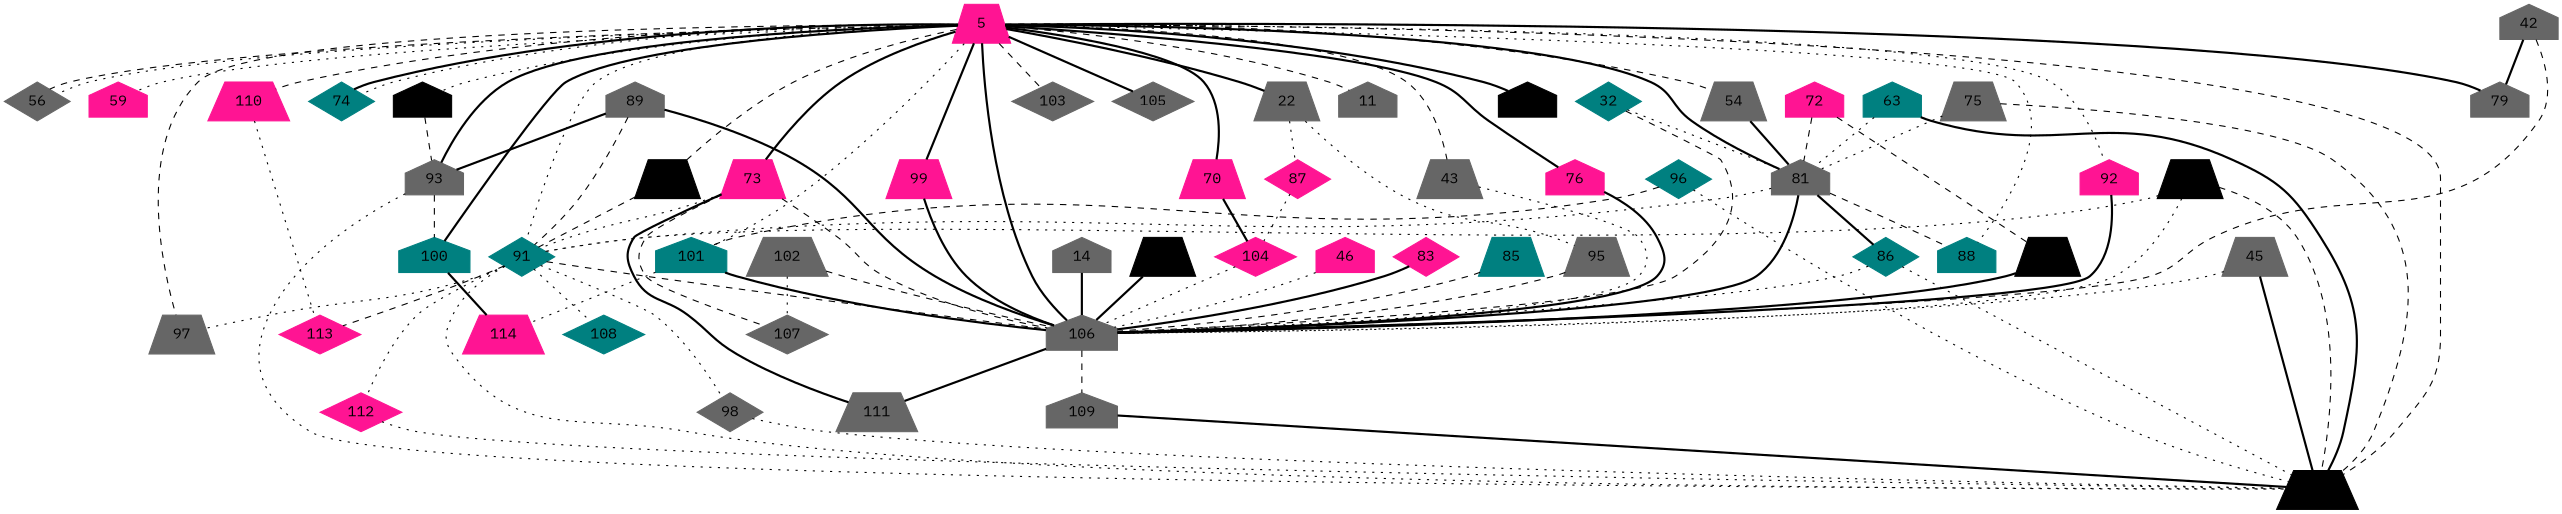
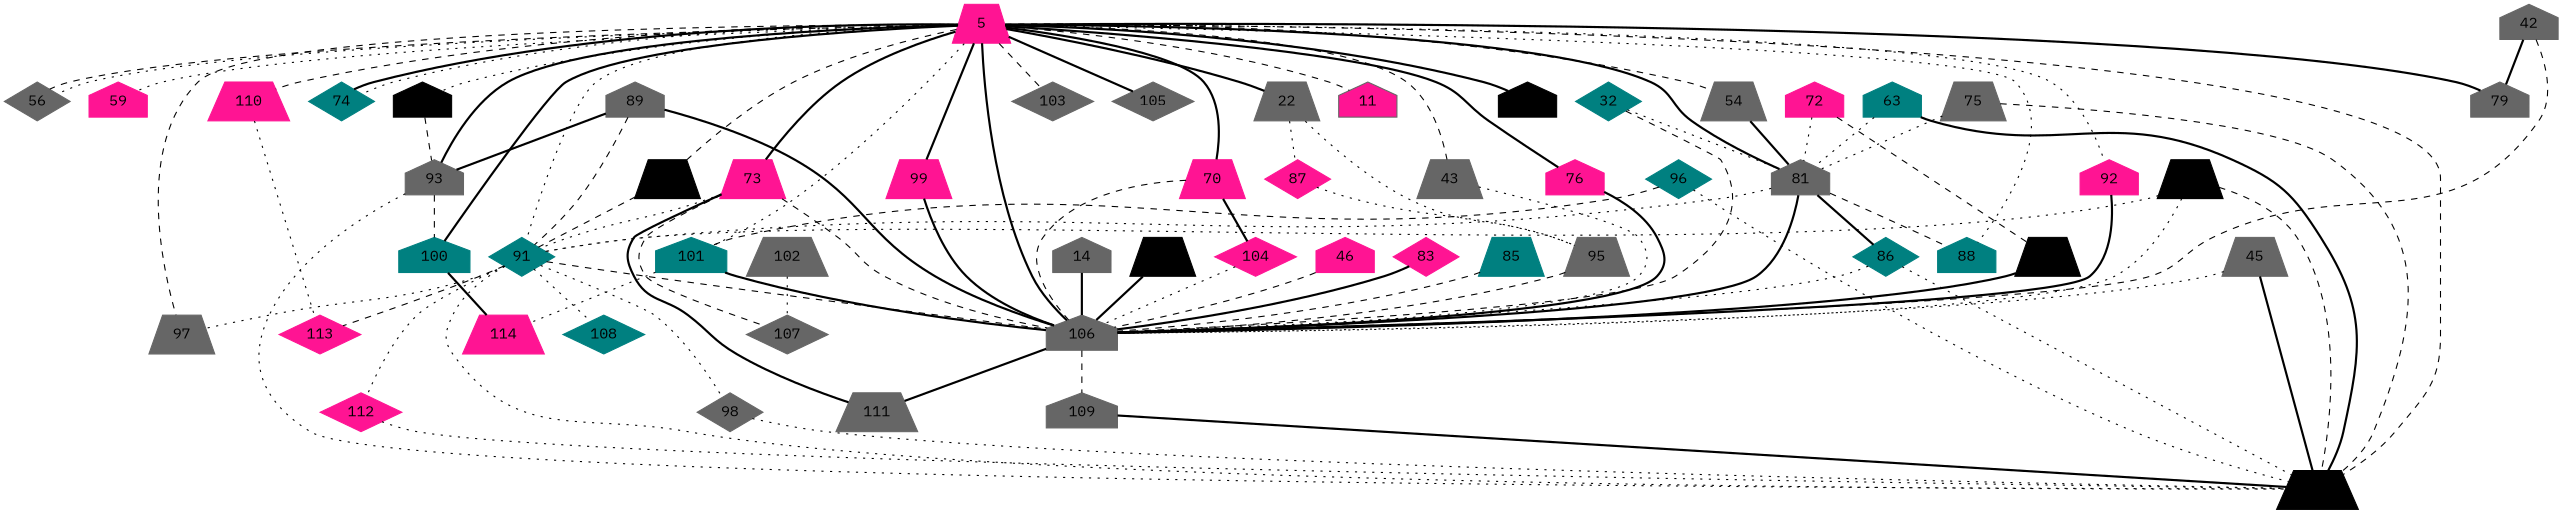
node "11": fillcolor gray40 -> deeppink
edge "72" -- "81": style dashed -> dotted
edge "87" -- "104": now "87" -- "95"
edge "102" -- "106": now "70" -- "106"
edge "46" -- "106": style dotted -> dashed
